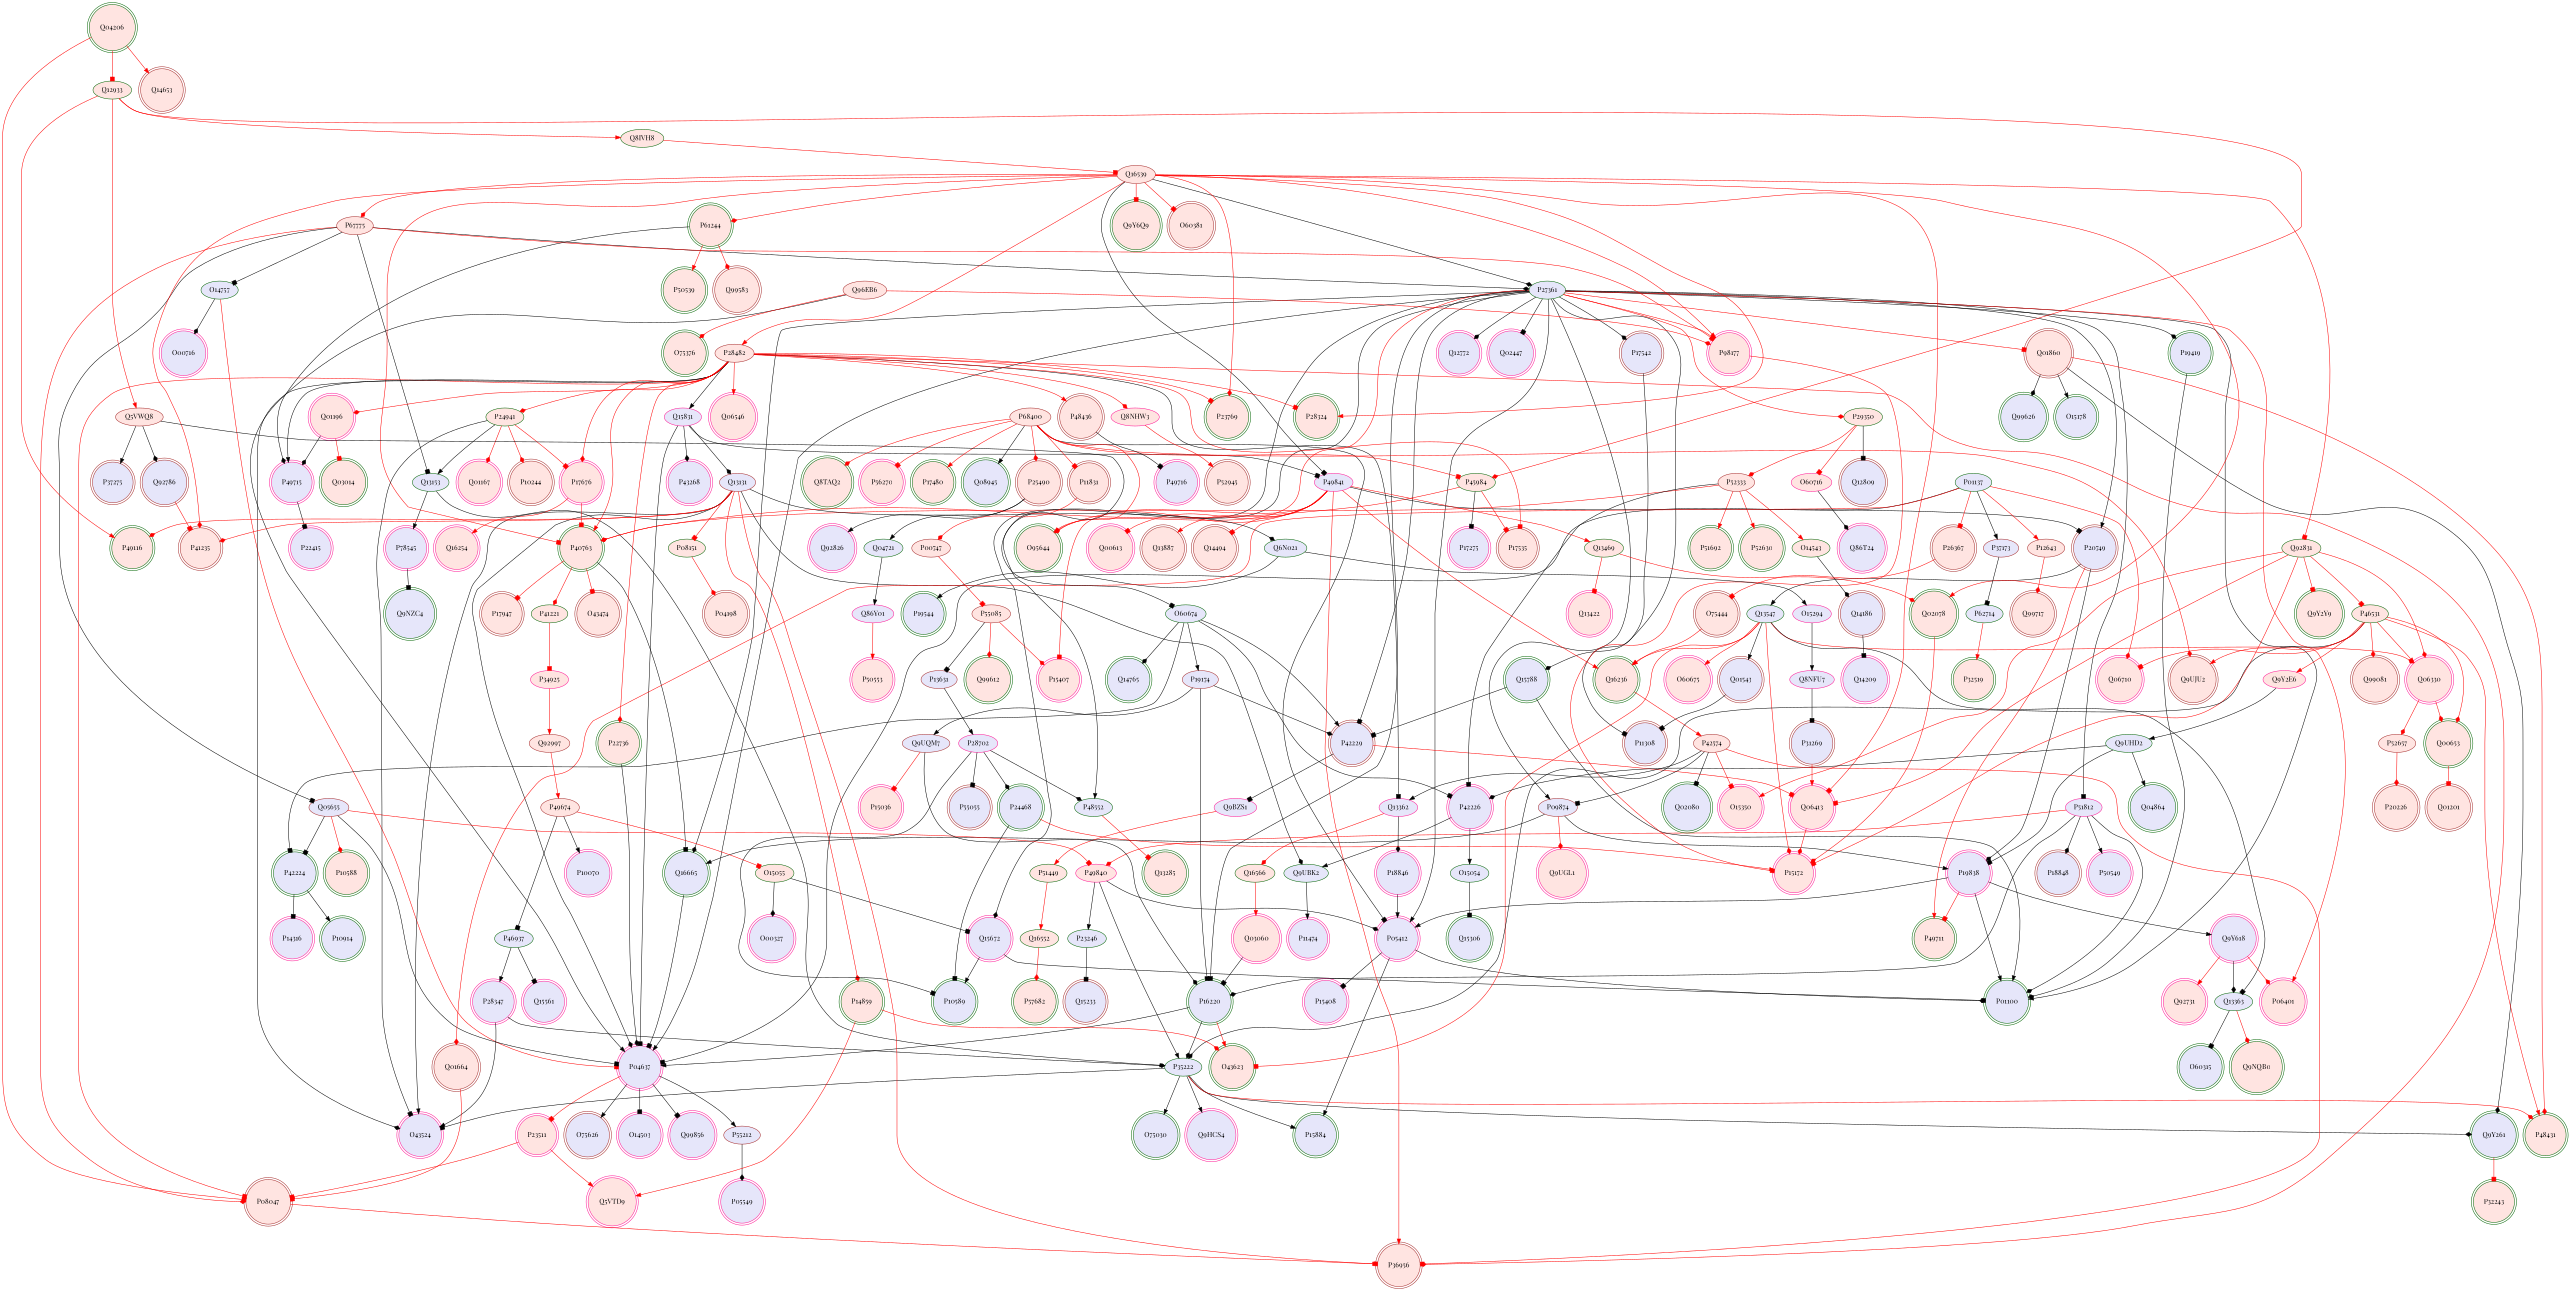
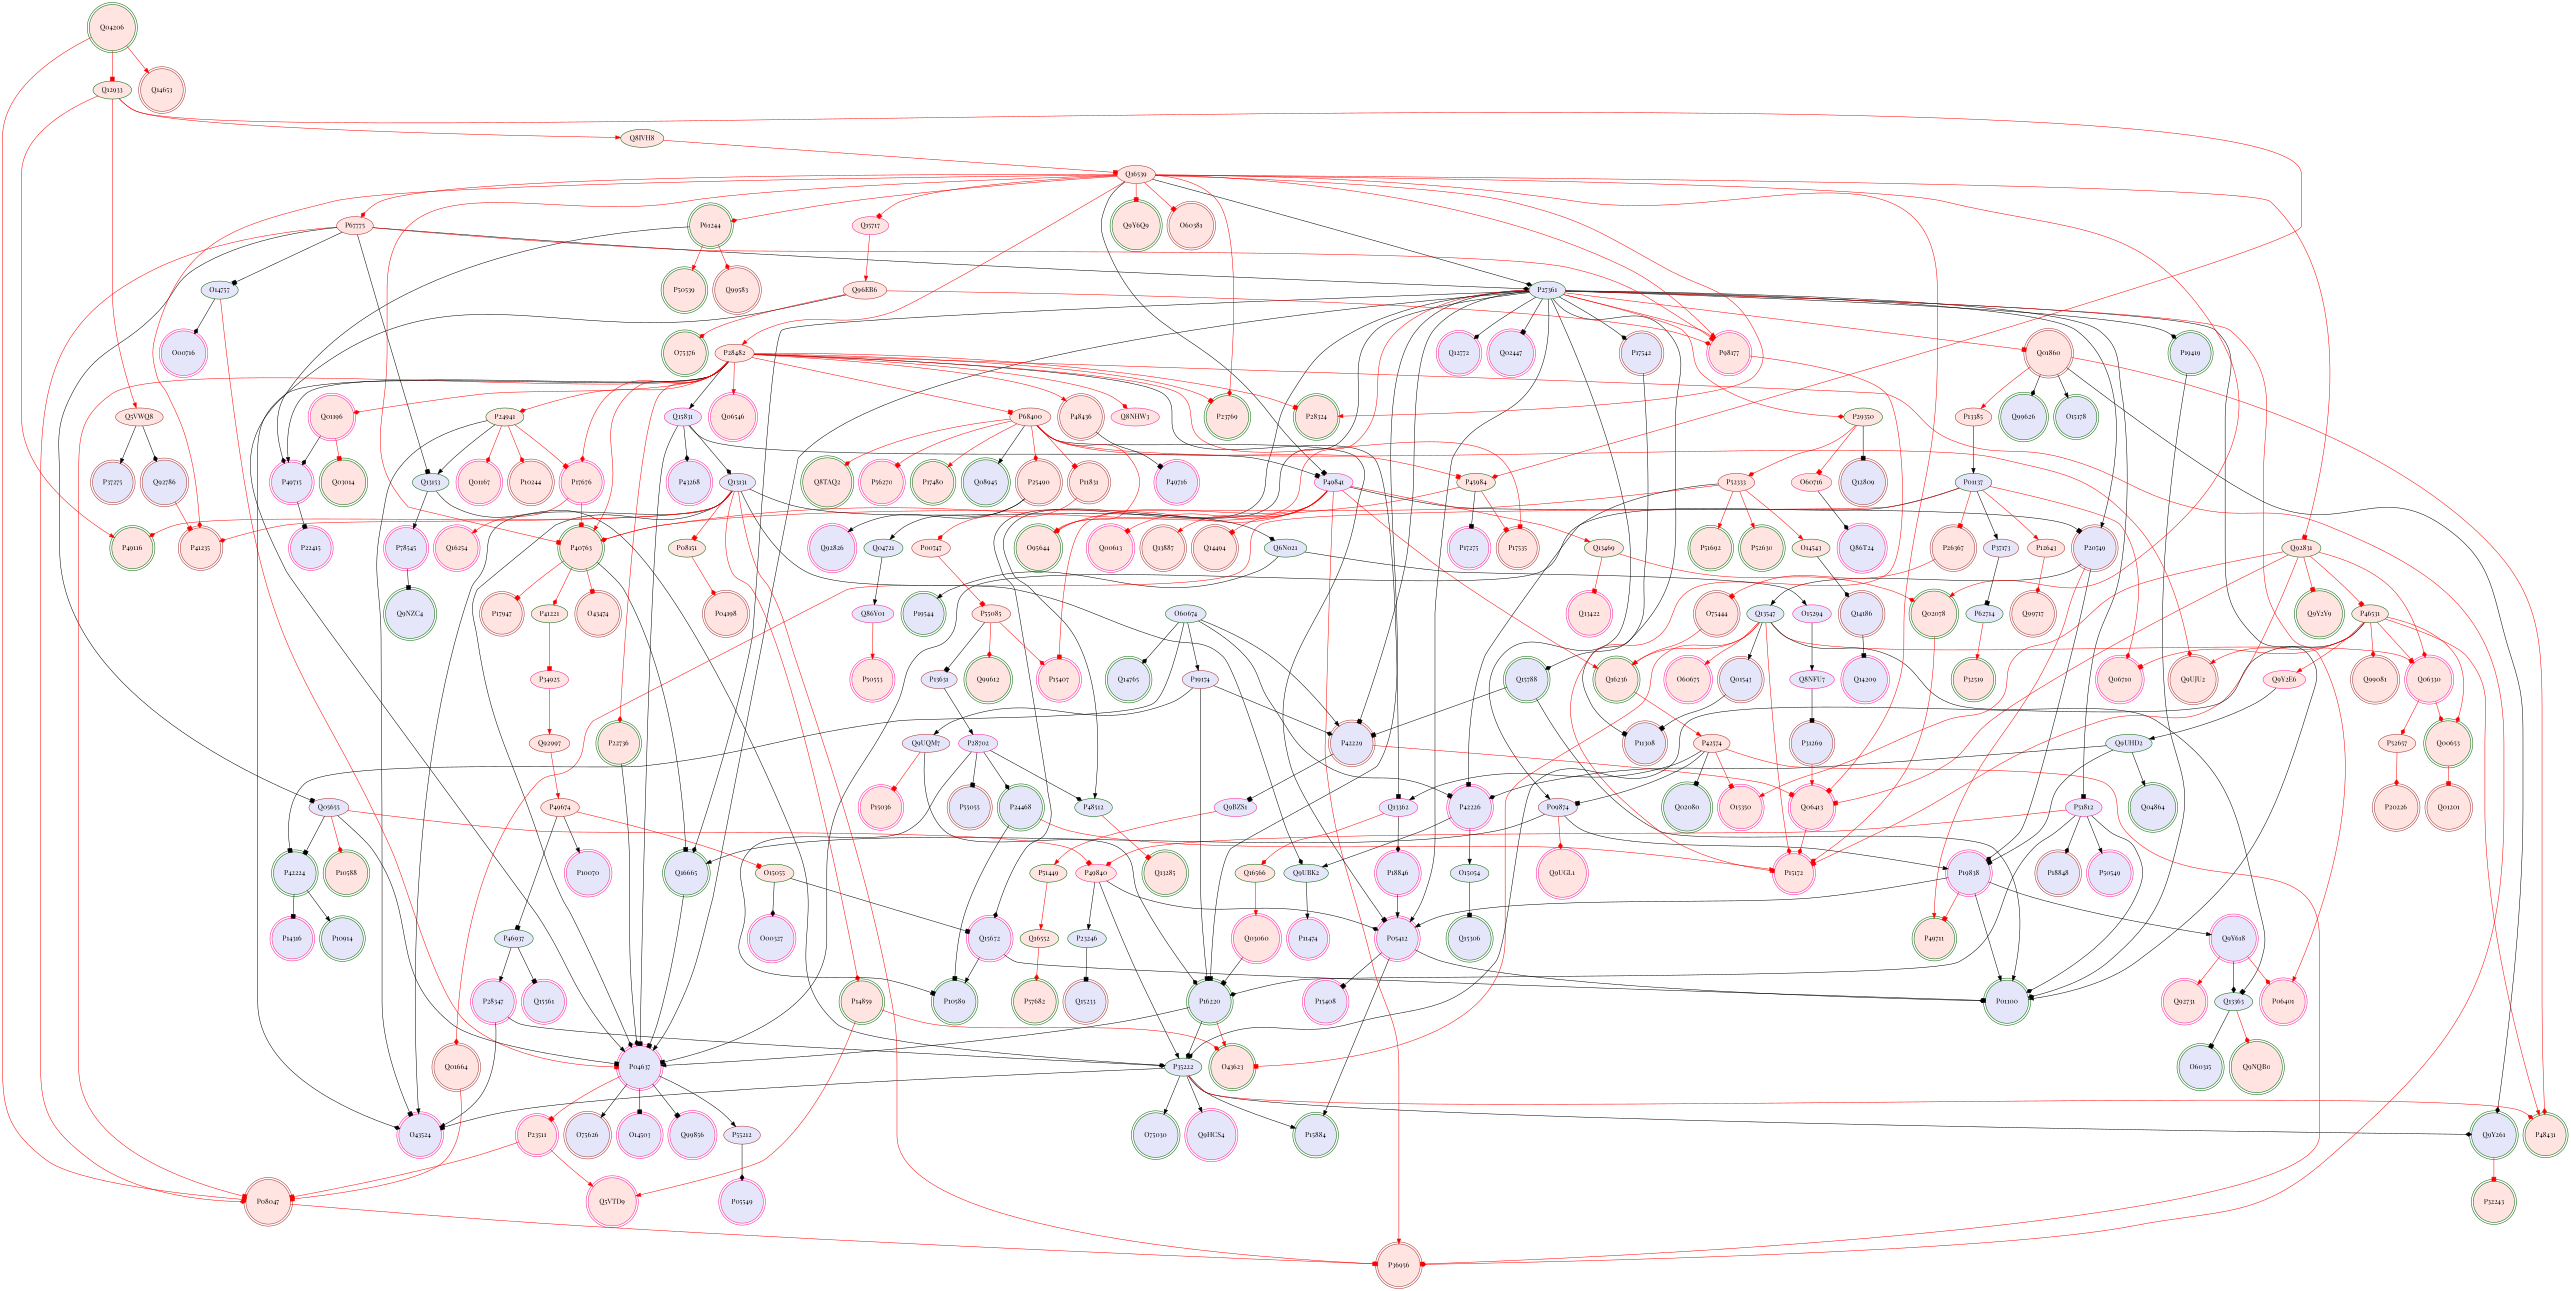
node "Q15717": added
edge "P28482" -> "P68400": added
node "P13385": added
edge "Q5VWQ8" -> "O60674": removed
node "P52945": removed
node "P48552": label "P48552" -> "P48512"
